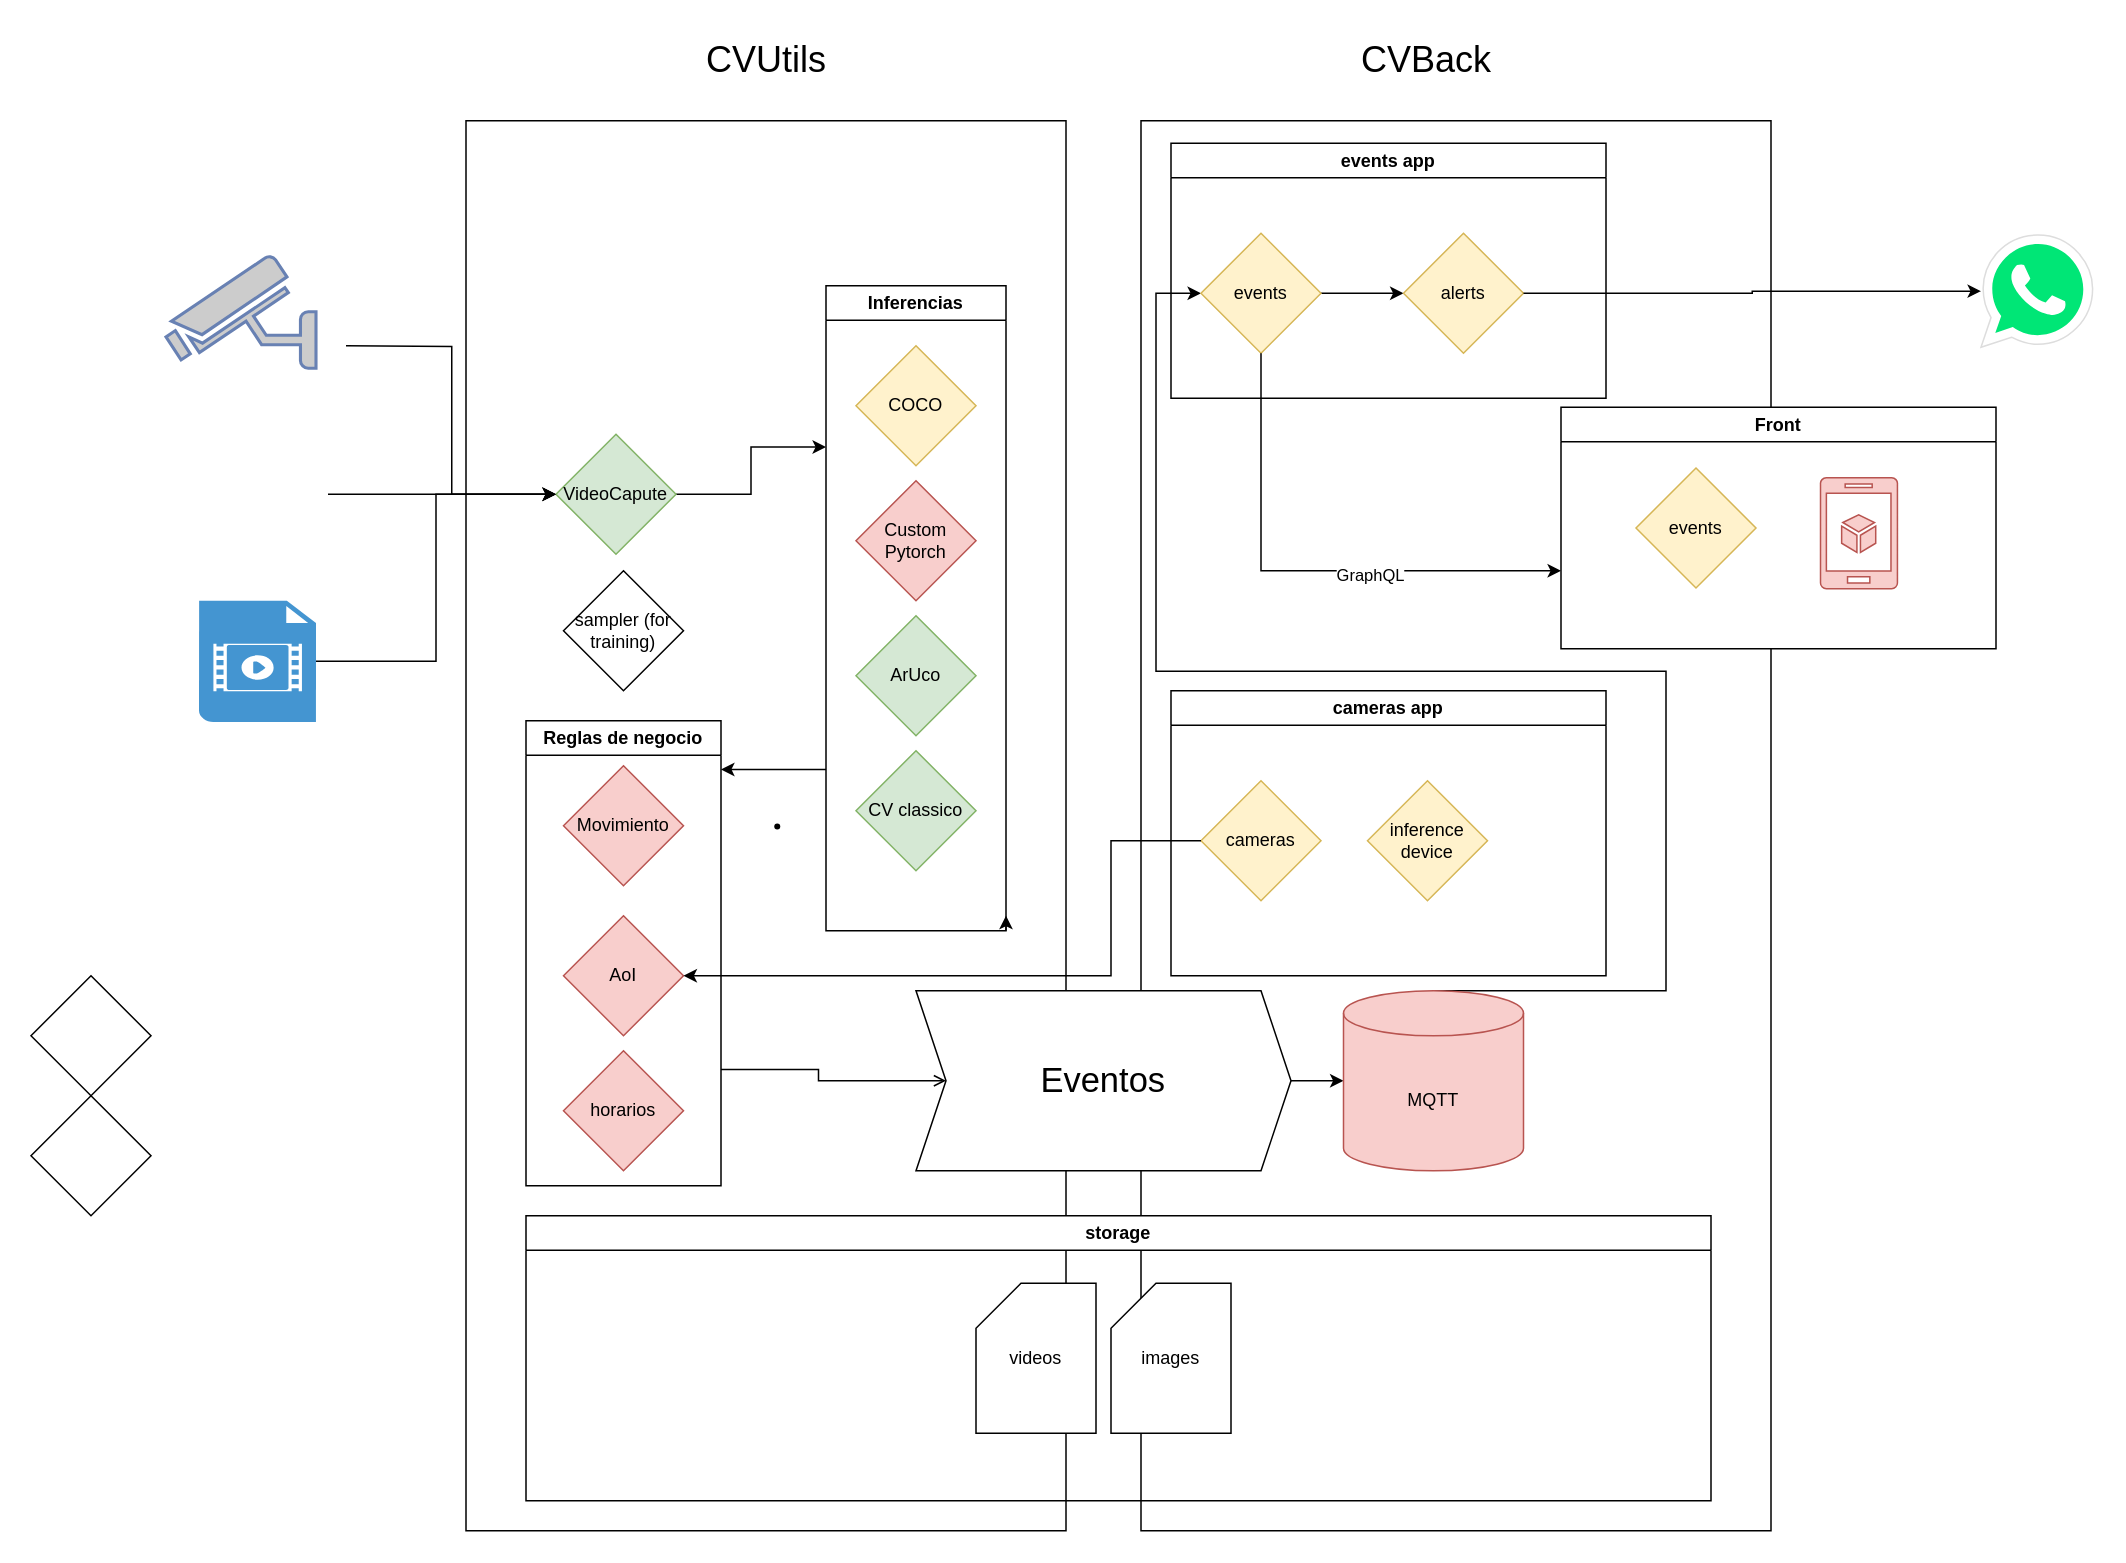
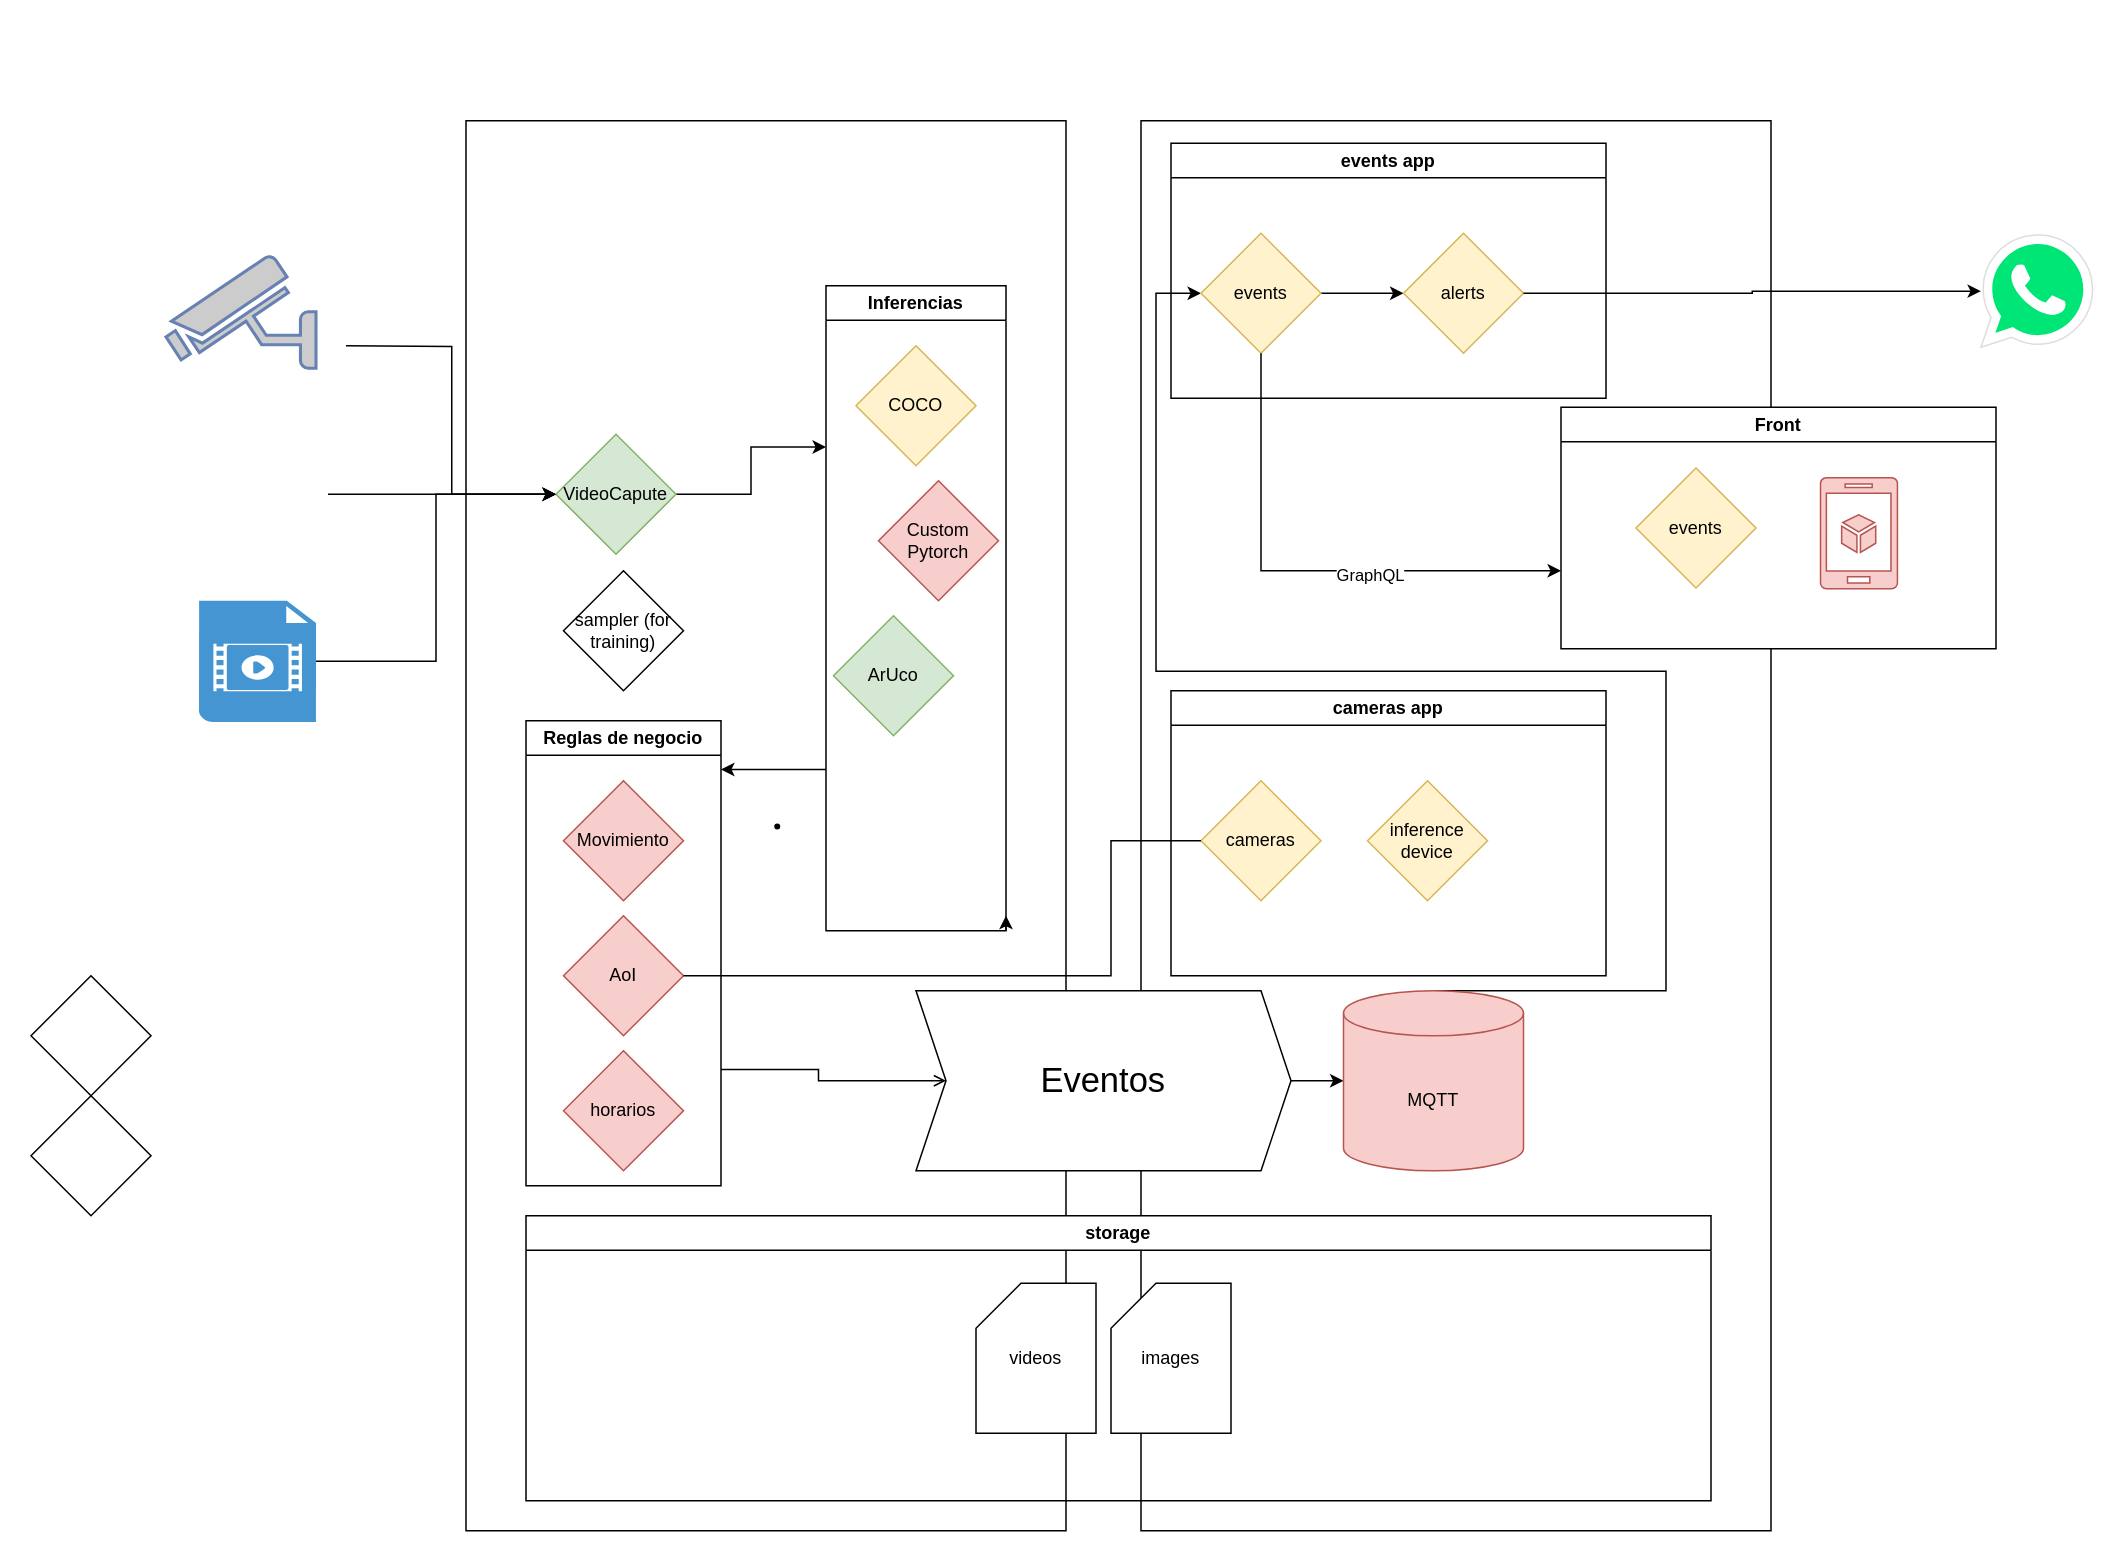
node "CVUtils": removed
node "CVBack": removed
node "Custom Pytorch": moved (916, 541) -> (938, 541)
node "ArUco": moved (916, 676) -> (893, 676)
node "CV classico": removed
node "Movimiento": moved (623, 826) -> (623, 841)
edge "cameras" -> "AoI": arrowhead classic -> none
